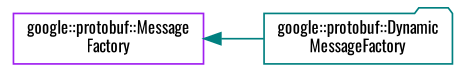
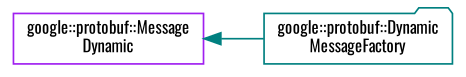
node "google::protobuf::Message Factory": label "google::protobuf::Message Factory" -> "google::protobuf::Message Dynamic"
